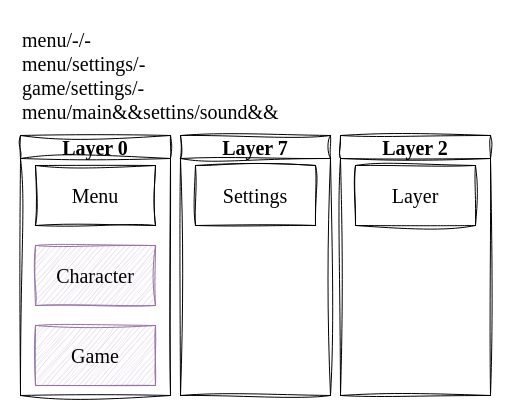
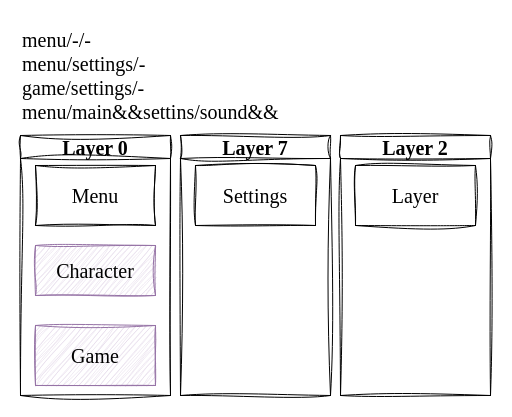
node "Character": size 120x60 -> 120x50
